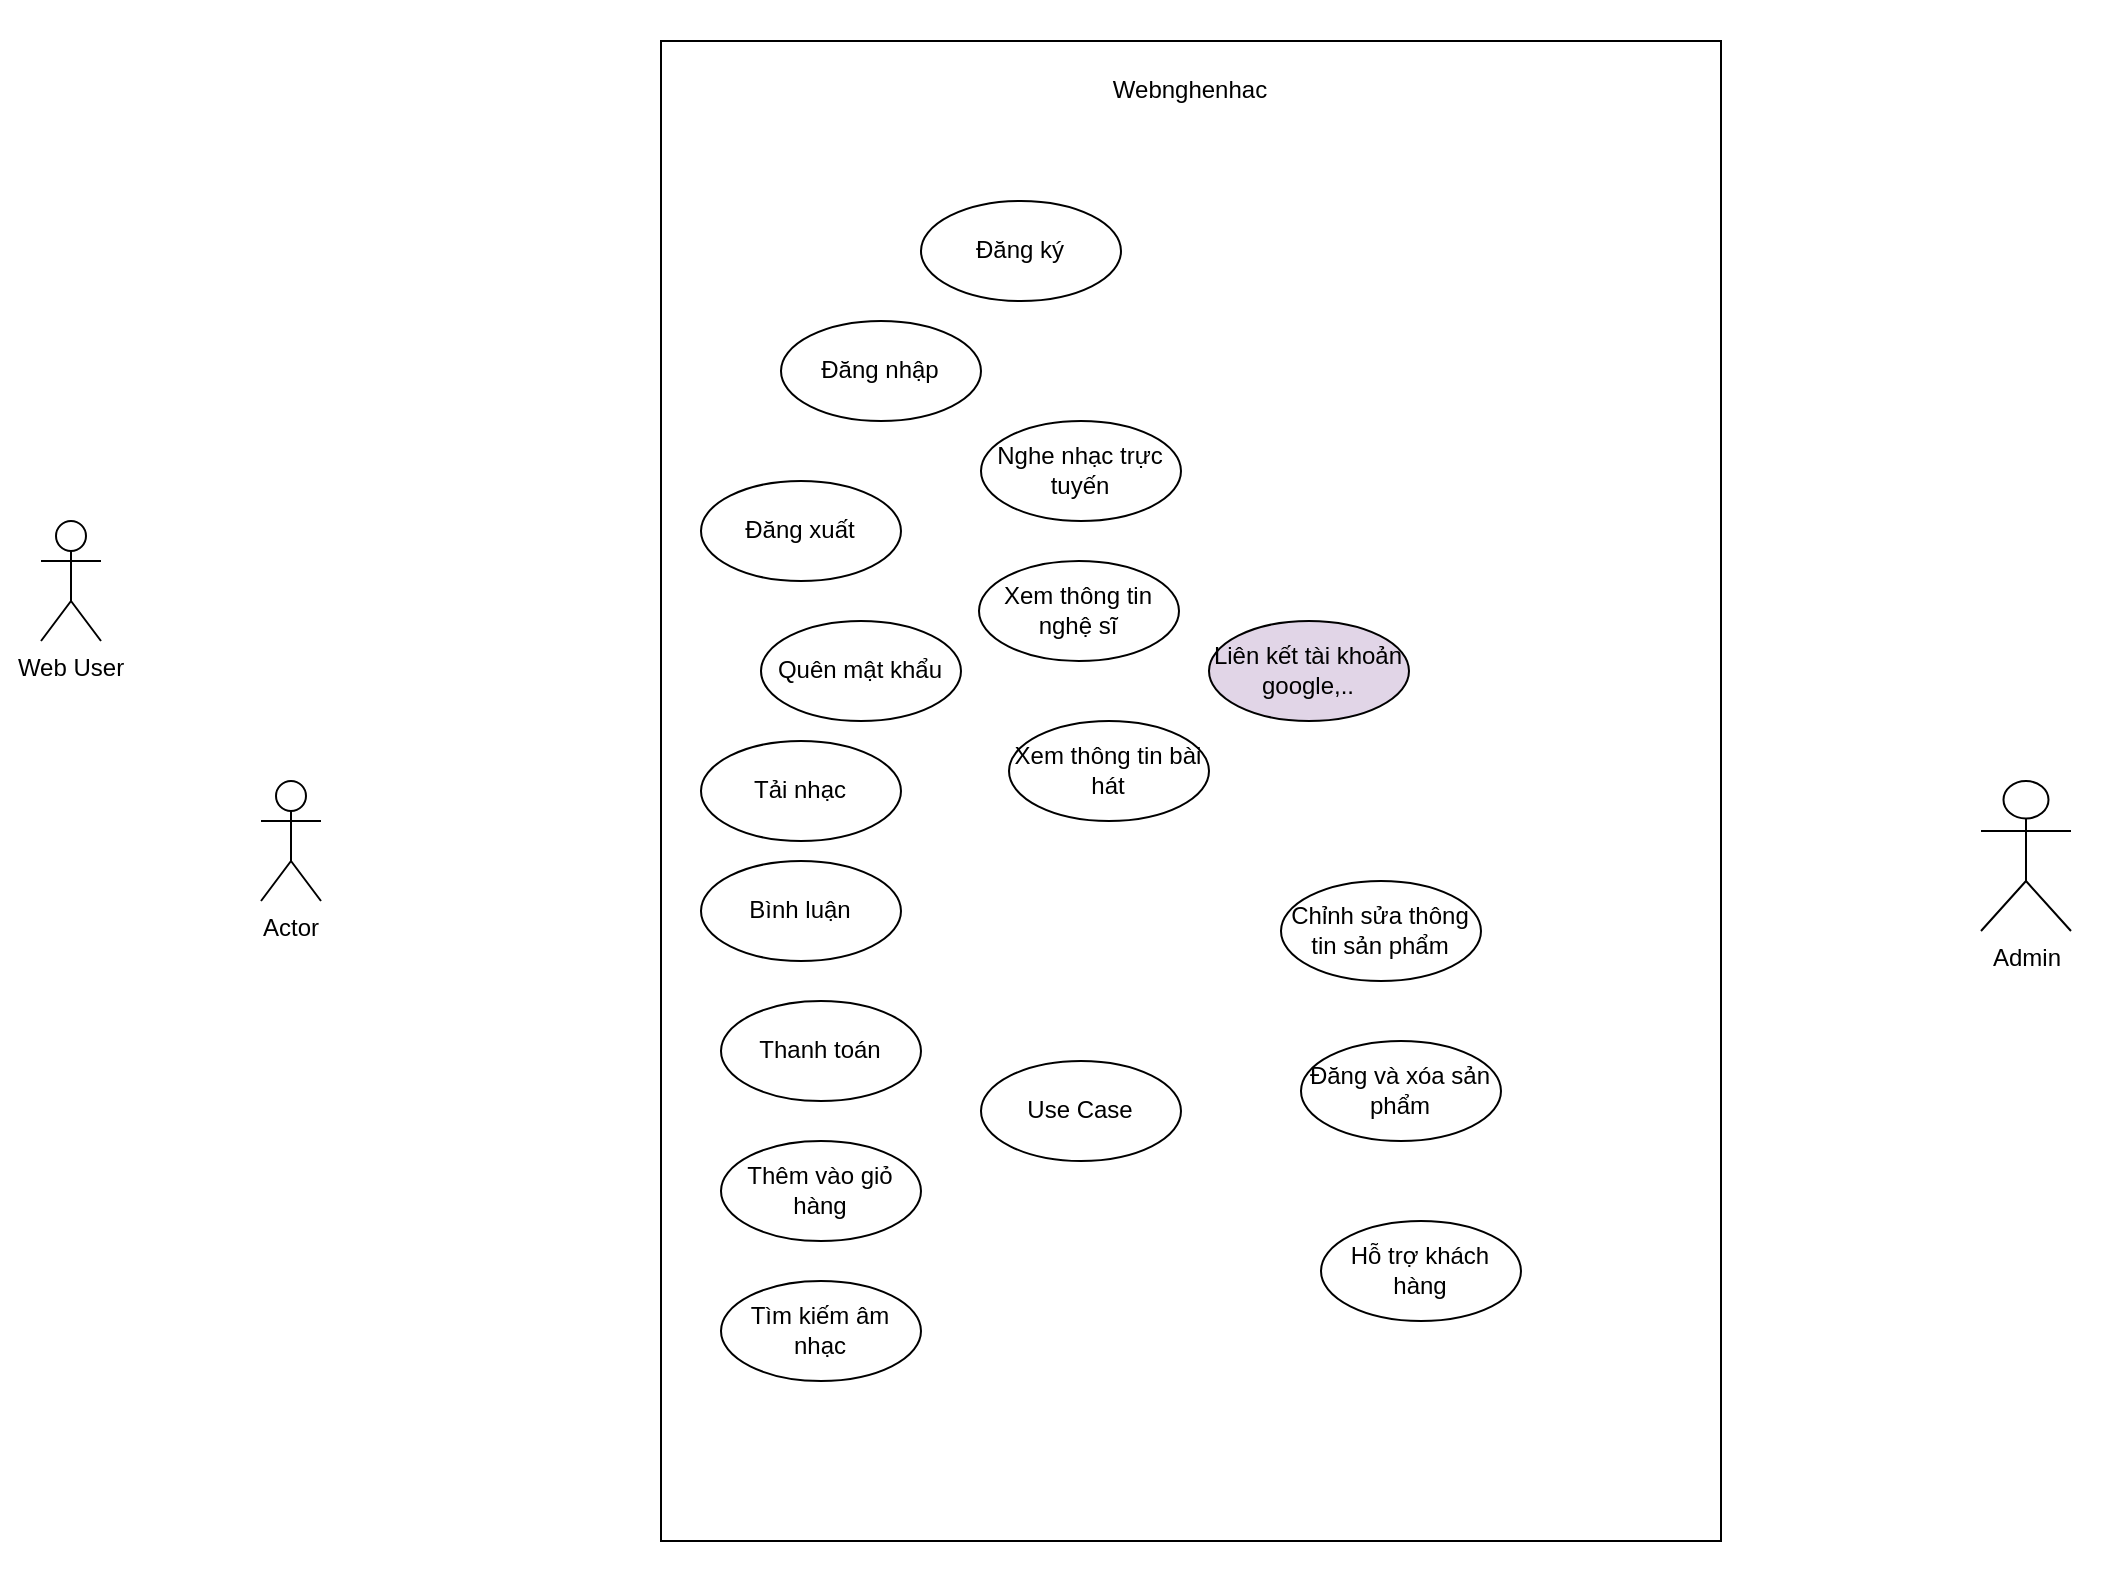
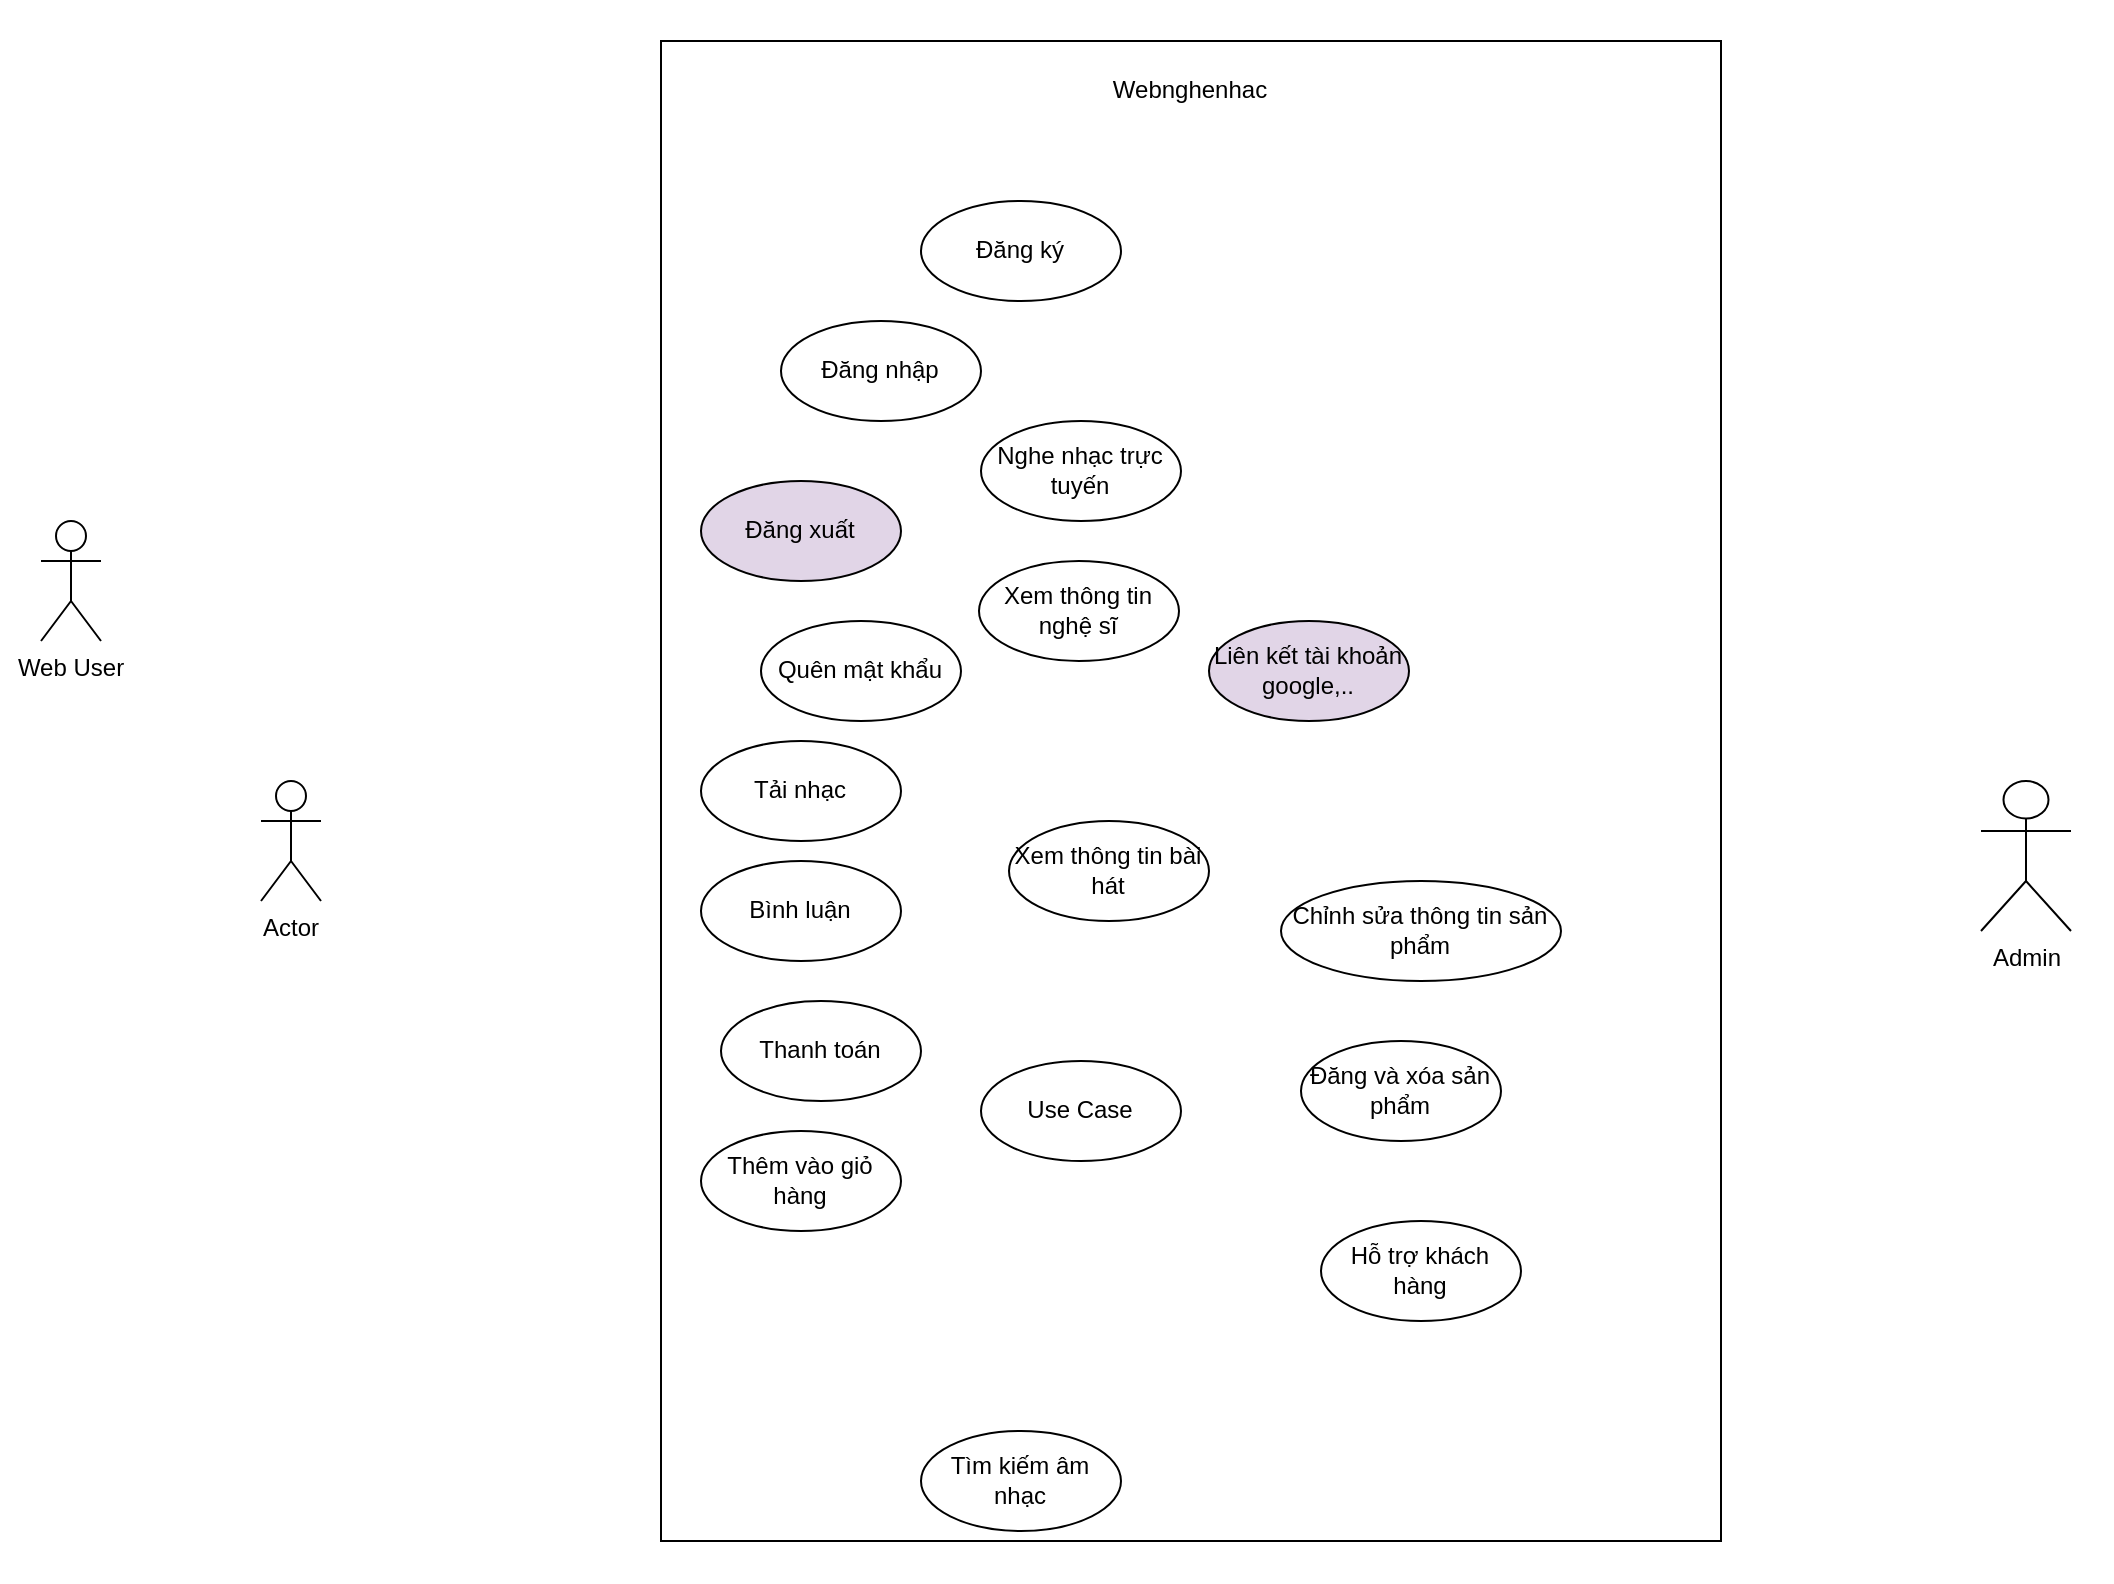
node "Đăng xuất": fillcolor #ffffff -> #e1d5e7
node "Xem thông tin bài hát": moved (1109, 771) -> (1109, 871)
node "Chỉnh sửa thông tin sản phẩm": size 200x100 -> 280x100
node "Thêm vào giỏ hàng": moved (821, 1191) -> (801, 1181)
node "Tìm kiếm âm nhạc": moved (821, 1331) -> (1021, 1481)
